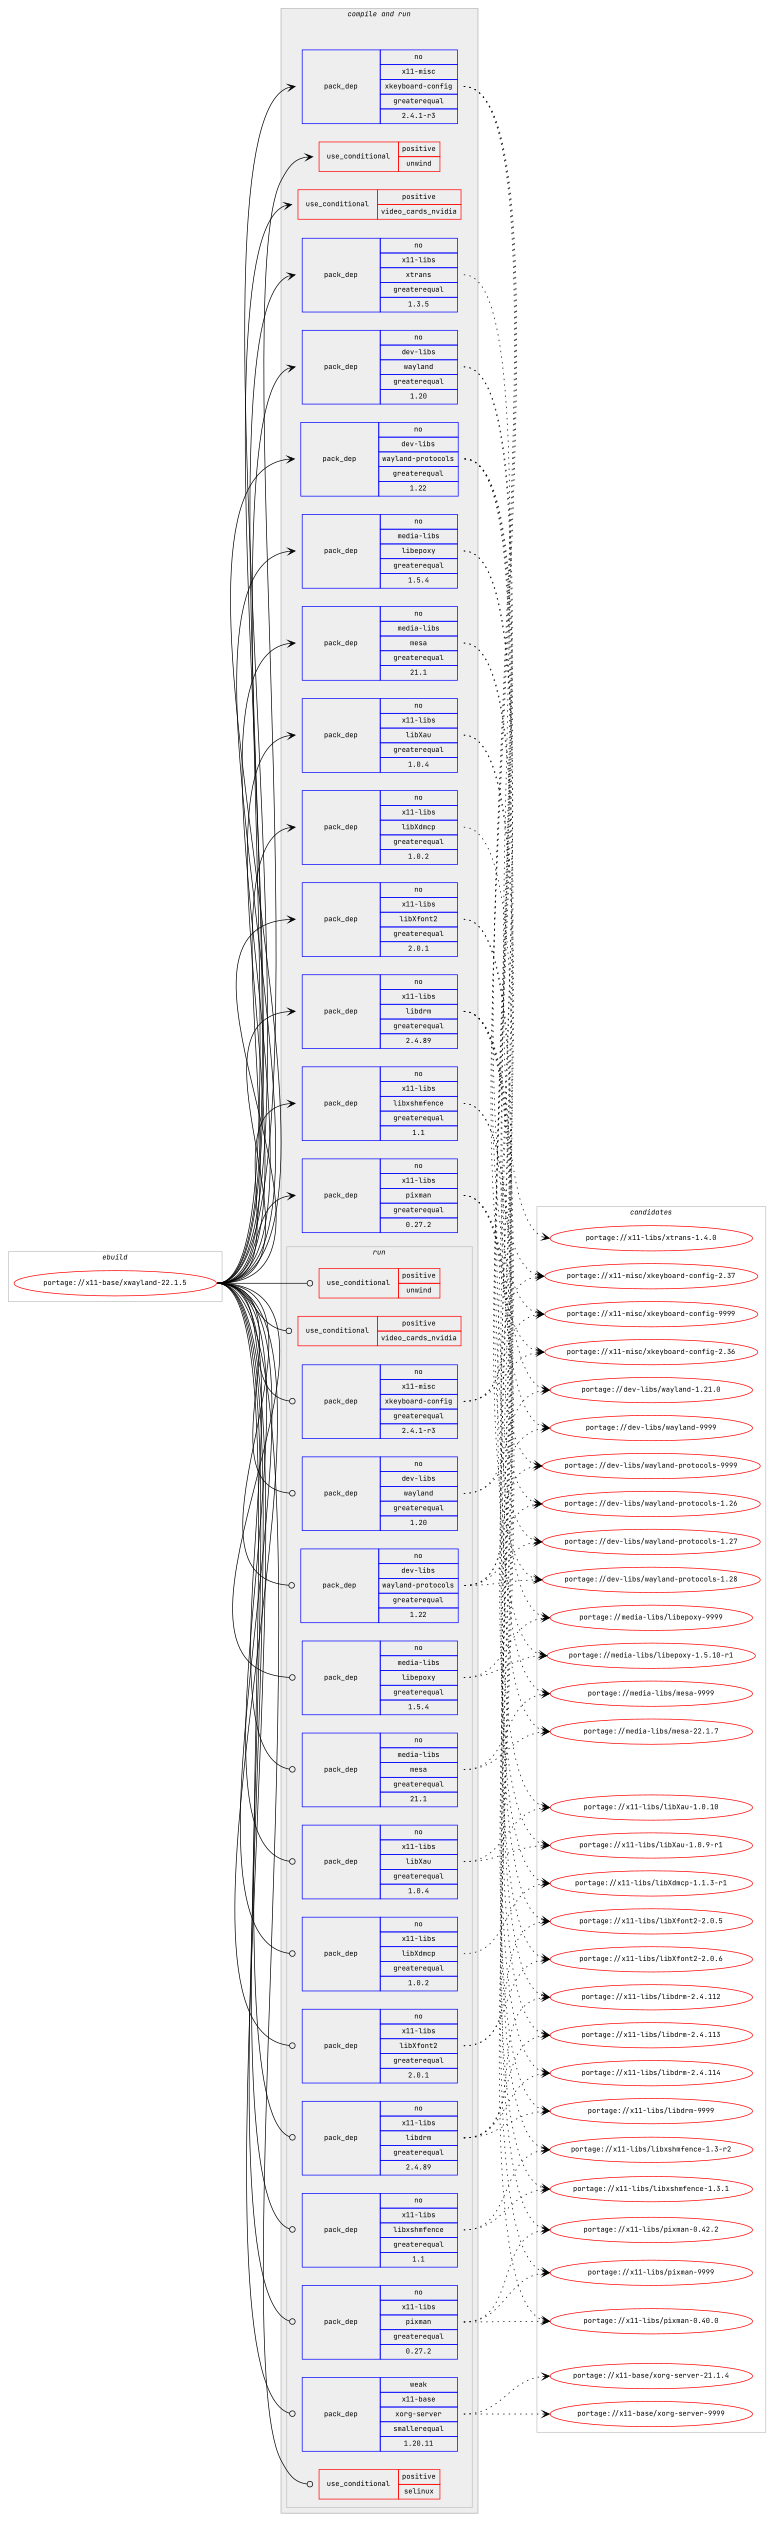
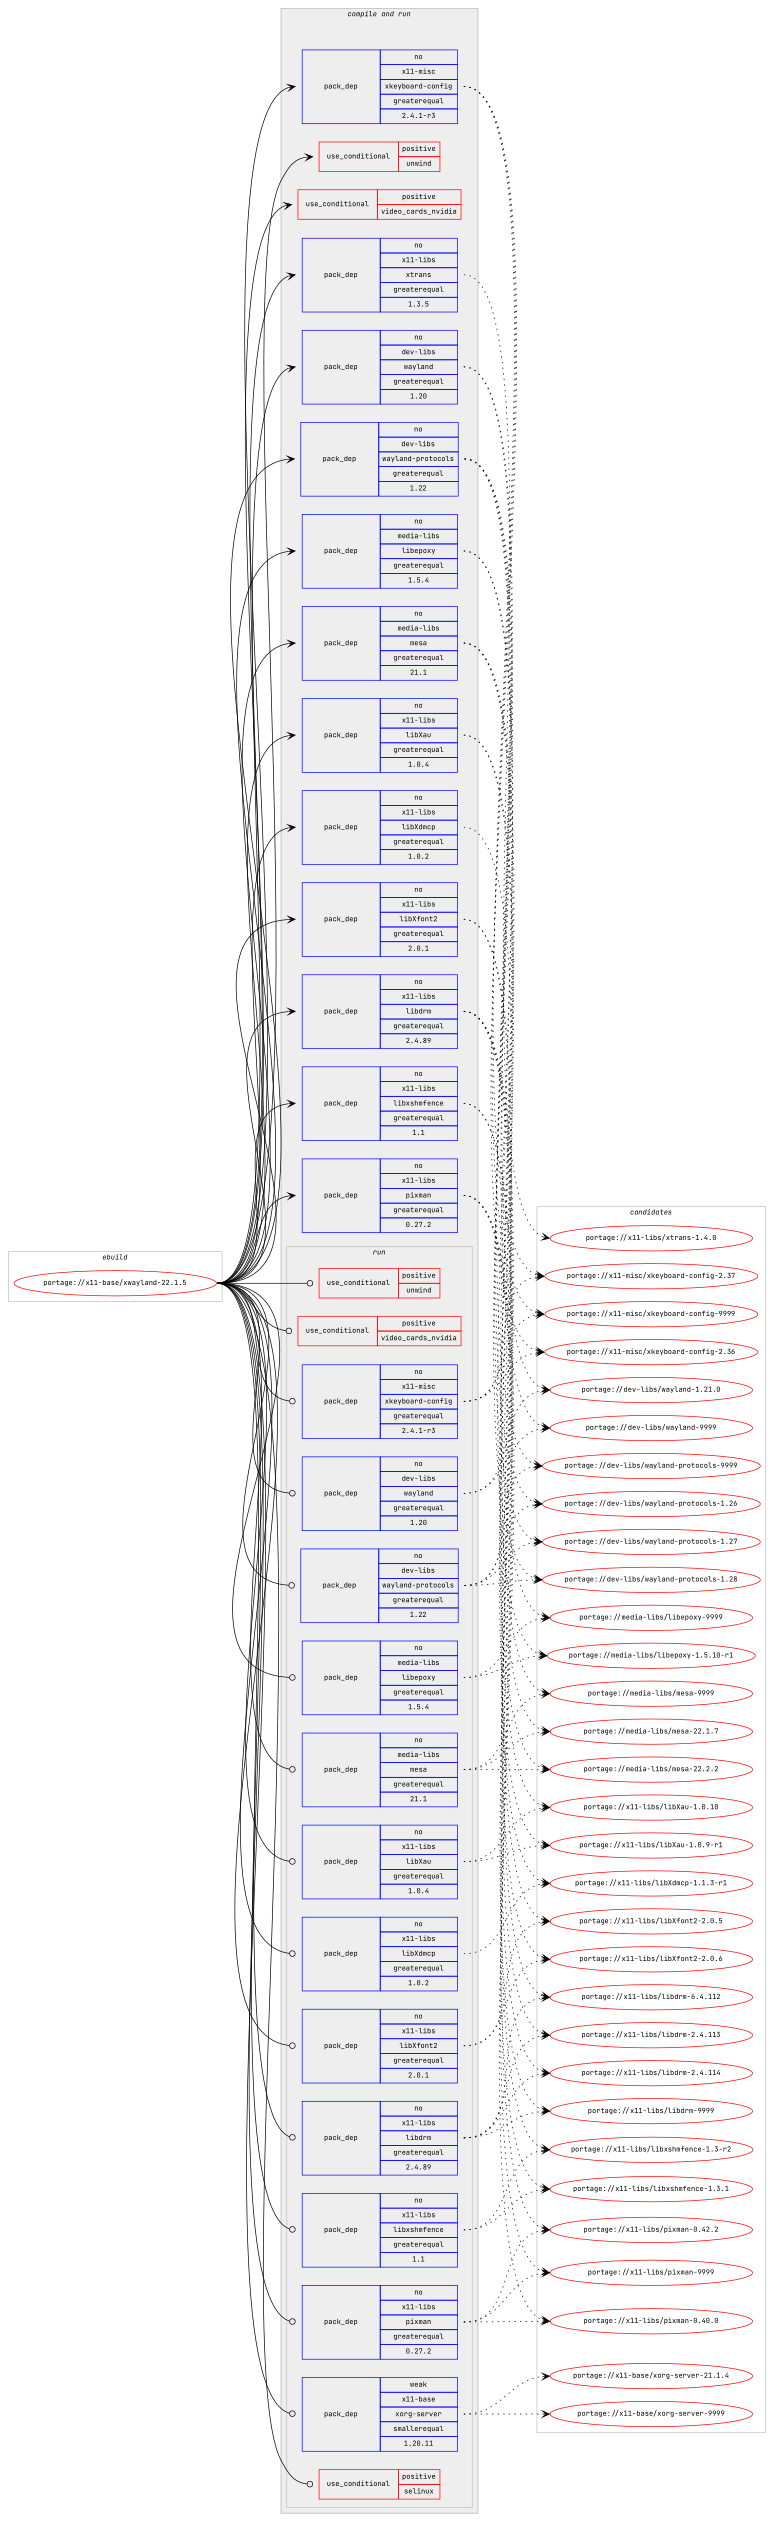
node "portage://media-libs/mesa-22.2.2": added
node "portage://x11-libs/libdrm-2.4.112": label "portage://x11-libs/libdrm-2.4.112" -> "portage://x11-libs/libdrm-6.4.112"
